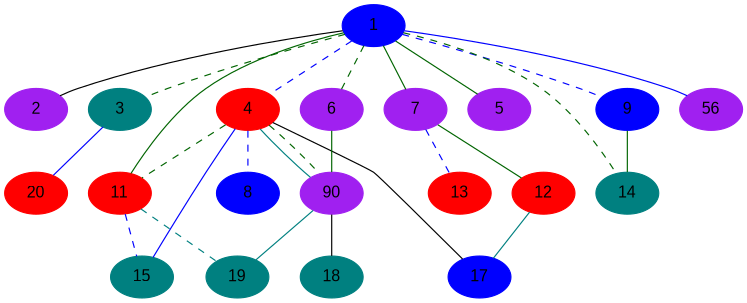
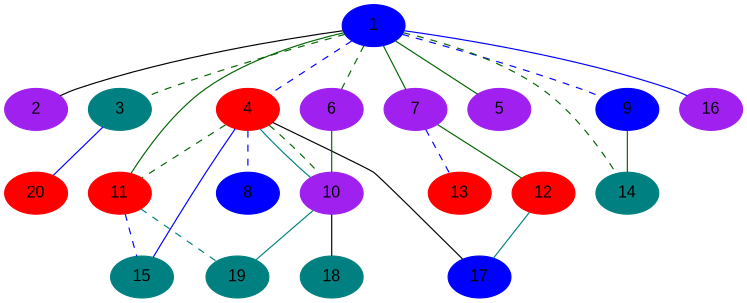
node "56": label "56" -> "16"
node "90": label "90" -> "10"
